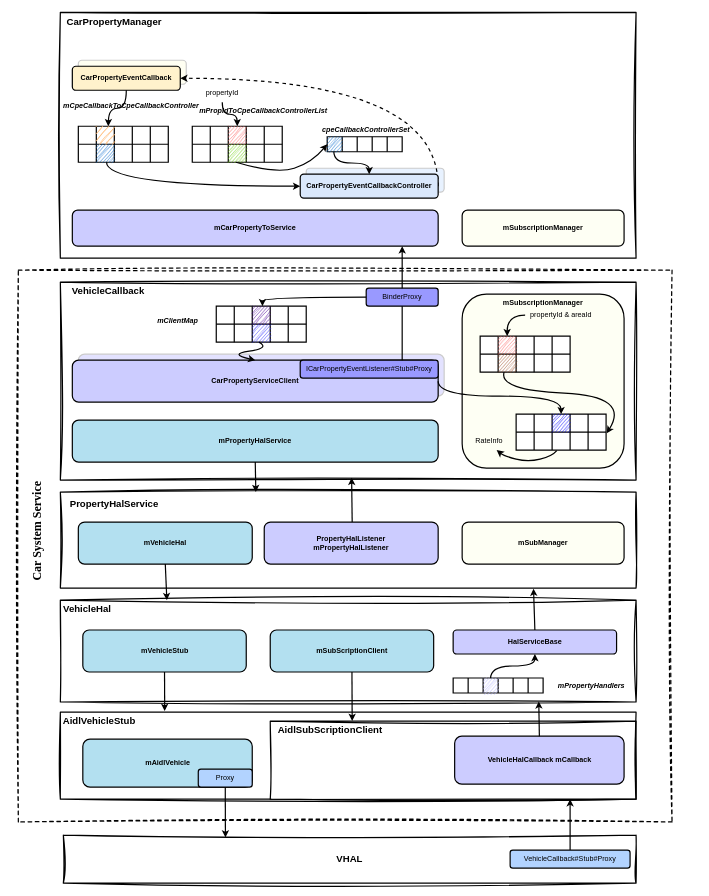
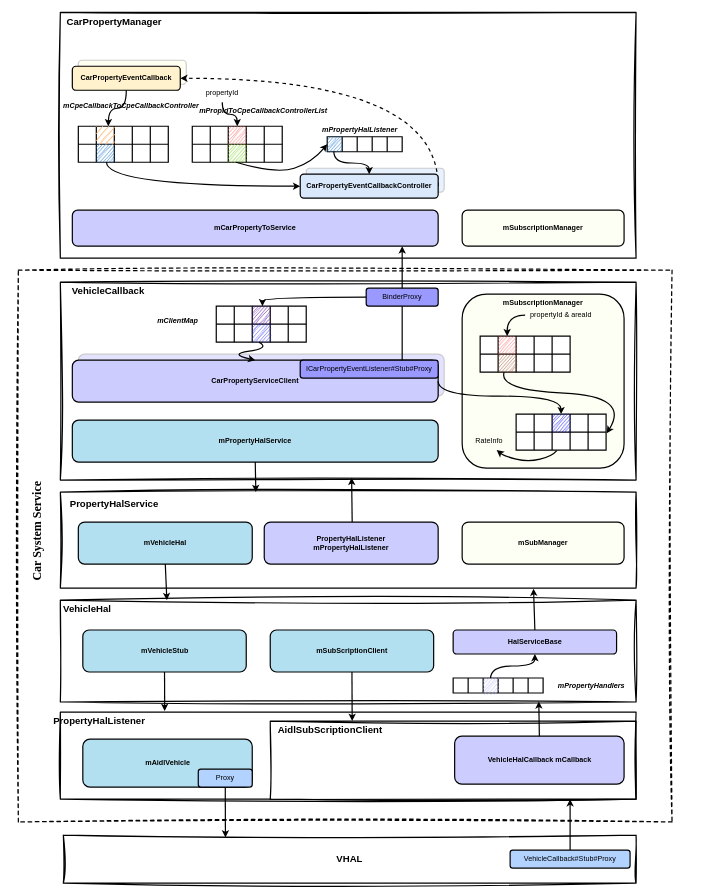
node "cpeCallbackControllerSet": label "cpeCallbackControllerSet" -> "mPropertyHalListener"
node "AidlVehicleStub": label "AidlVehicleStub" -> "PropertyHalListener"
